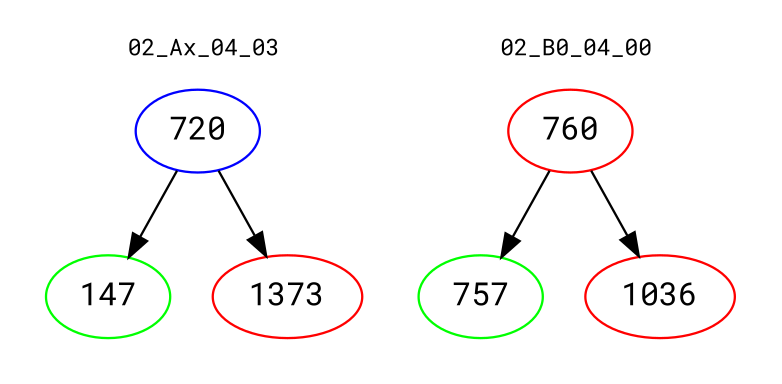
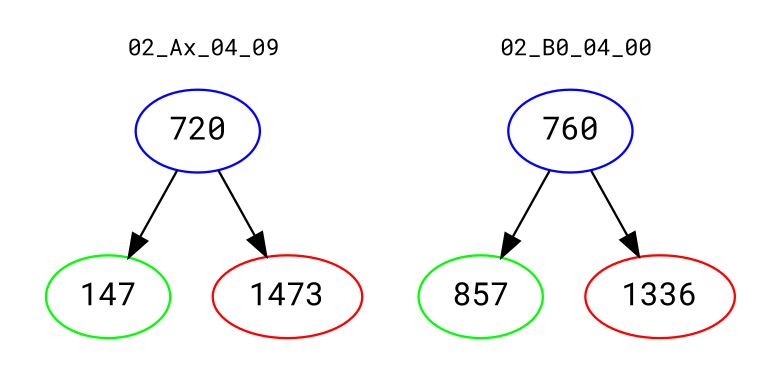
cluster "02_Ax_04_03": label "02_Ax_04_03" -> "02_Ax_04_09"
node "760": color red -> blue
node "1373": label "1373" -> "1473"
node "757": label "757" -> "857"
node "1036": label "1036" -> "1336"
